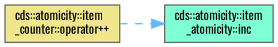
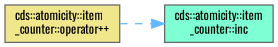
node "cds::atomicity::item _atomicity::inc": label "cds::atomicity::item _atomicity::inc" -> "cds::atomicity::item _counter::inc"
